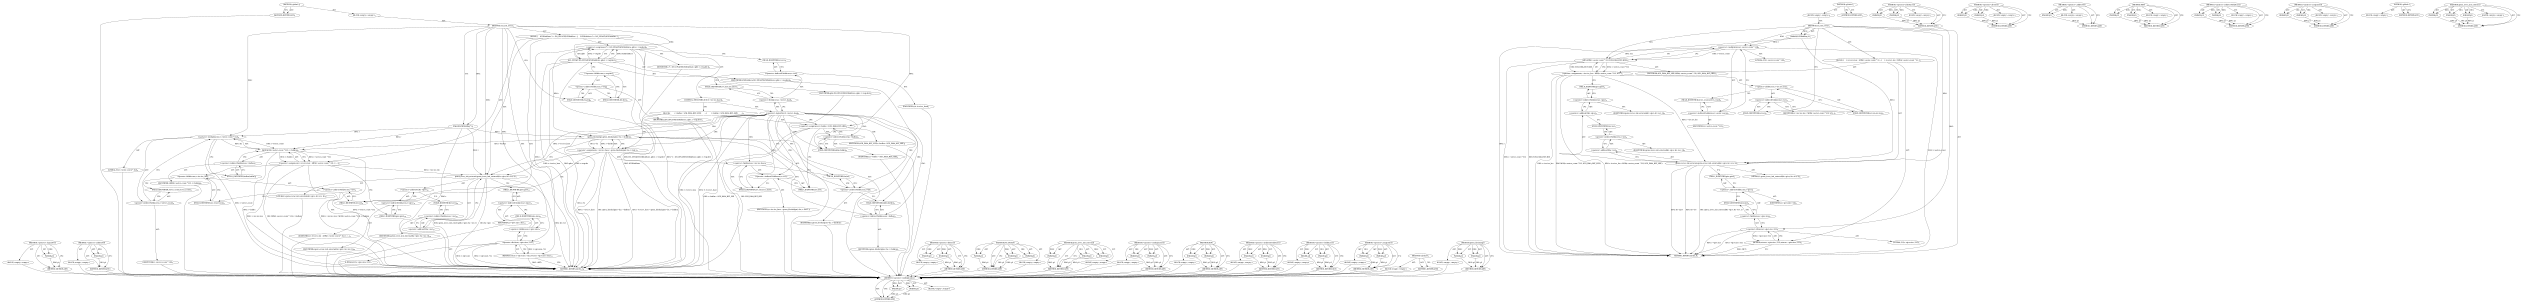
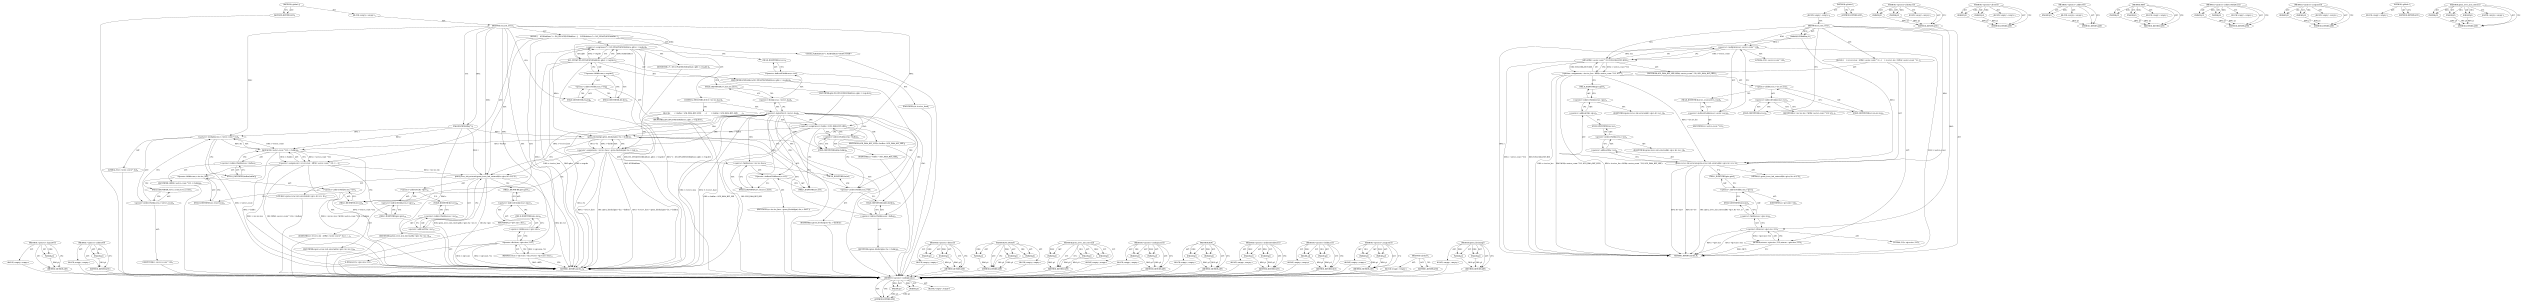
node "<(LOCAL,SCSIDiskState* s: SCSIDiskState*)<SUB>3</SUB>>": added
edge "(DO_UPCAST,DO_UPCAST(SCSIDiskState, qdev, r->req.dev))" -> "(<operator>.fieldAccess,r->req.dev)": added, label "AST:"
edge "(<operator>.assignment,r->buflen = SCSI_DMA_BUF_SIZE)" -> "(qemu_blockalign,qemu_blockalign(s->bs, r->buflen))": added, label "DDG: r->buflen"
edge "(FIELD_IDENTIFIER,bs,bs)" -> "(<operator>.indirectFieldAccess,s->bs)": now "(<operator>.assignment,r->buflen = SCSI_DMA_BUF_SIZE)" -> "(<operator>.indirectFieldAccess,s->bs)"
